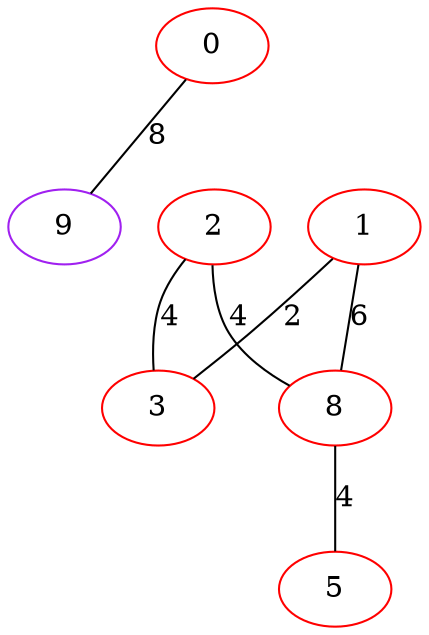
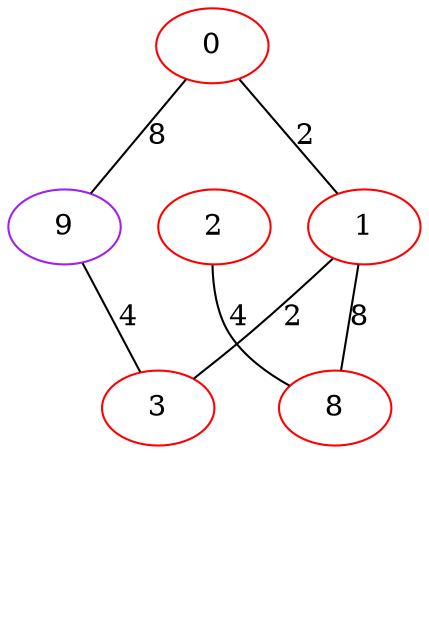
edge "0" -- "1": added, label "2"
edge "2" -- "3": now "9" -- "3"
edge "1" -- "8": label "6" -> "8"
node "5": removed
